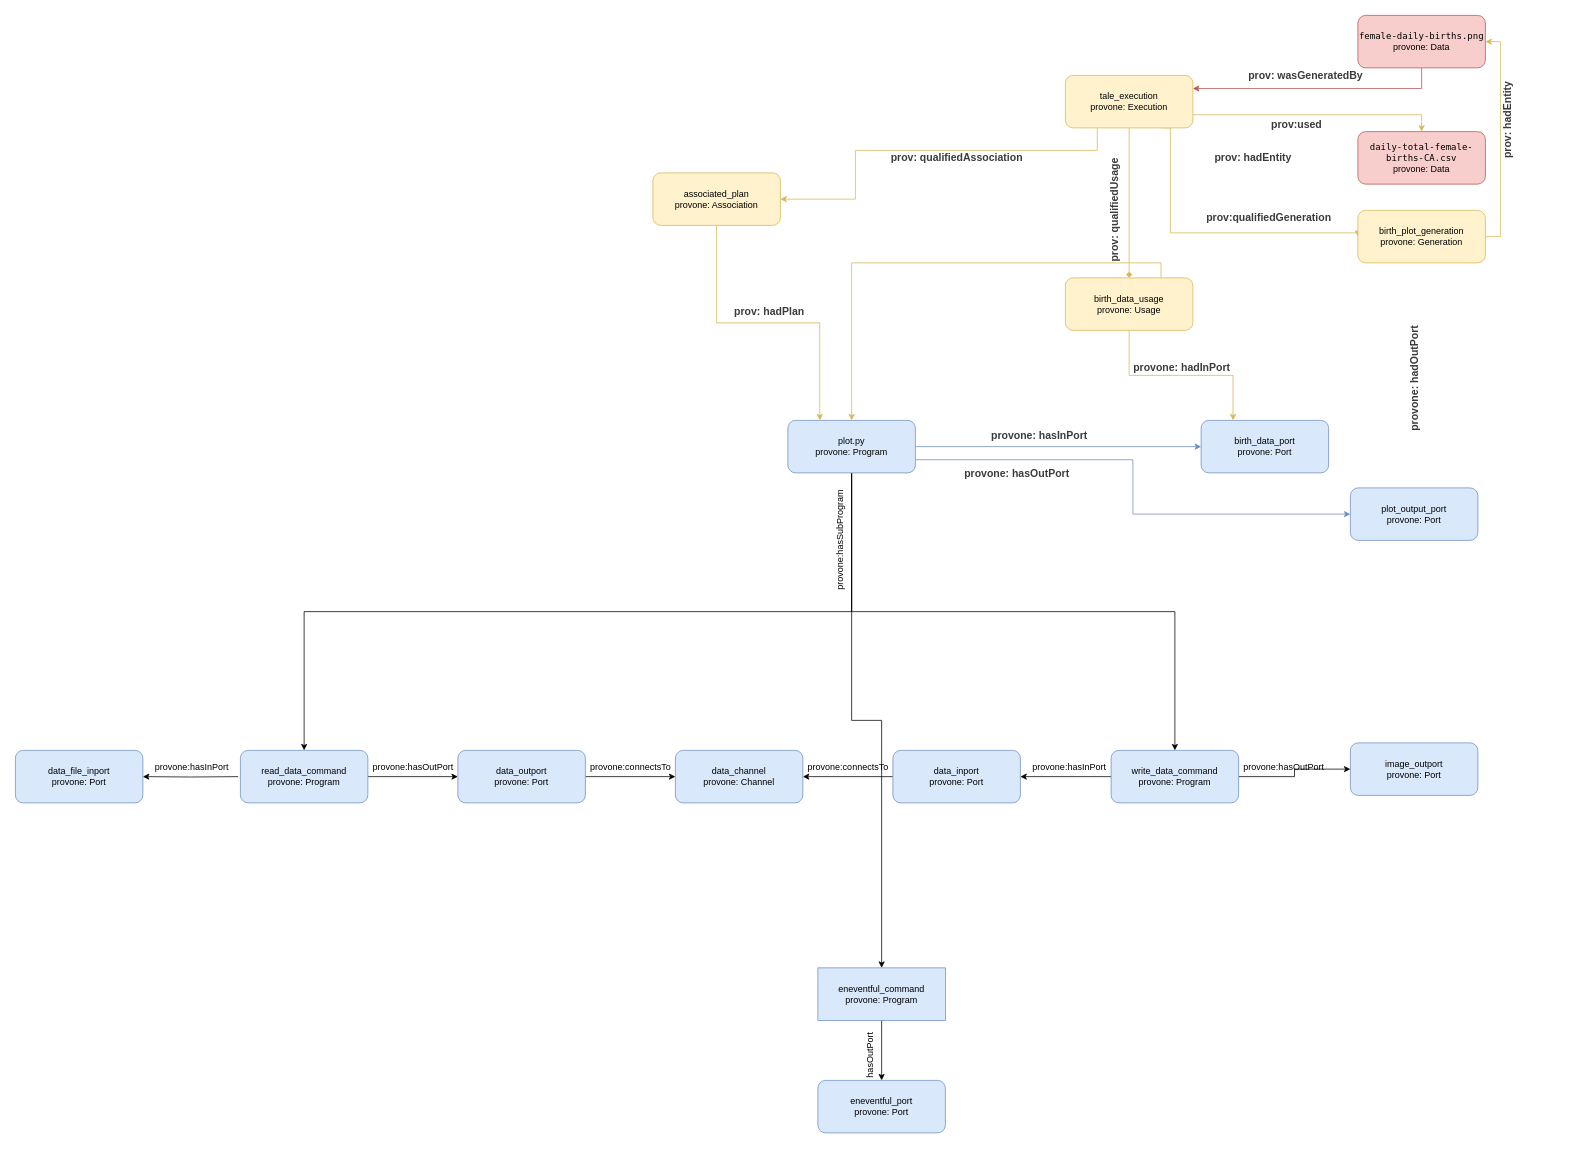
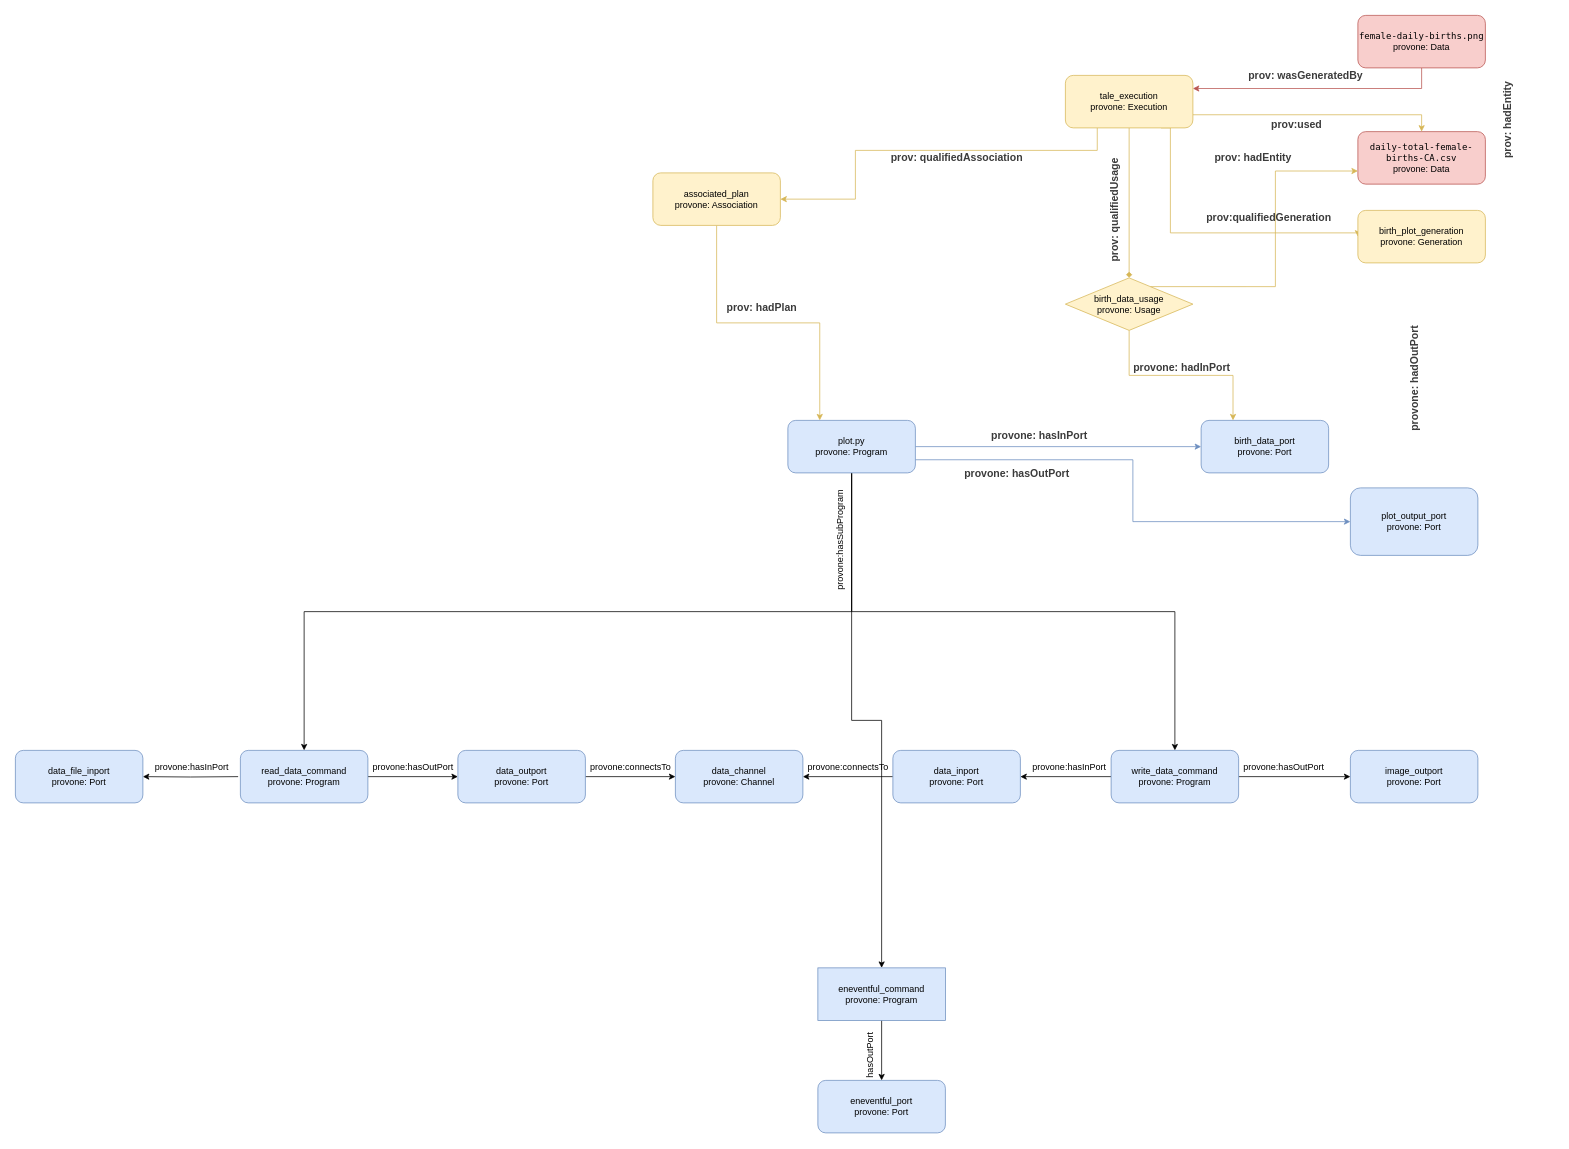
edge "birth_plot_generation provone: Generation" -> "female-daily-births.png provone: Data": removed
node "birth_data_usage provone: Usage": shape rounded rectangle -> diamond
node "prov: hadPlan": moved (769, 312) -> (762, 308)
edge "birth_data_usage provone: Usage" -> "plot.py provone: Program": now "birth_data_usage provone: Usage" -> "daily-total-female-births-CA.csv provone: Data"
node "plot_output_port provone: Port": size 128x53 -> 128x68
node "image_outport provone: Port": moved (1414, 769) -> (1414, 777)
